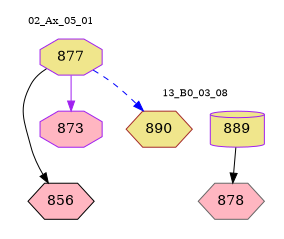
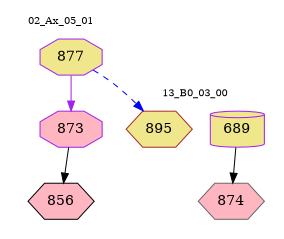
cluster "13_B0_03_08": label "13_B0_03_08" -> "13_B0_03_00"
edge "877" -> "856": now "873" -> "856"
node "890": label "890" -> "895"
node "889": label "889" -> "689"
node "878": label "878" -> "874"
